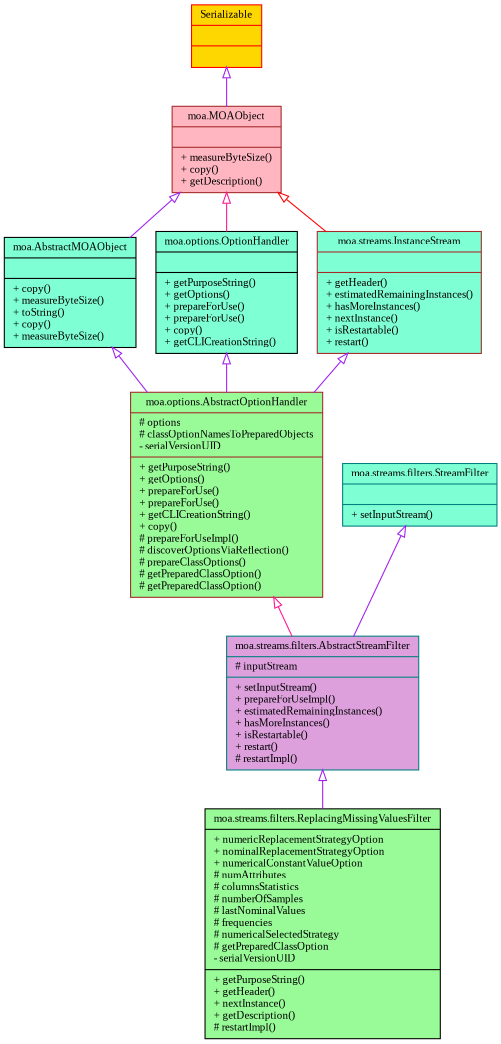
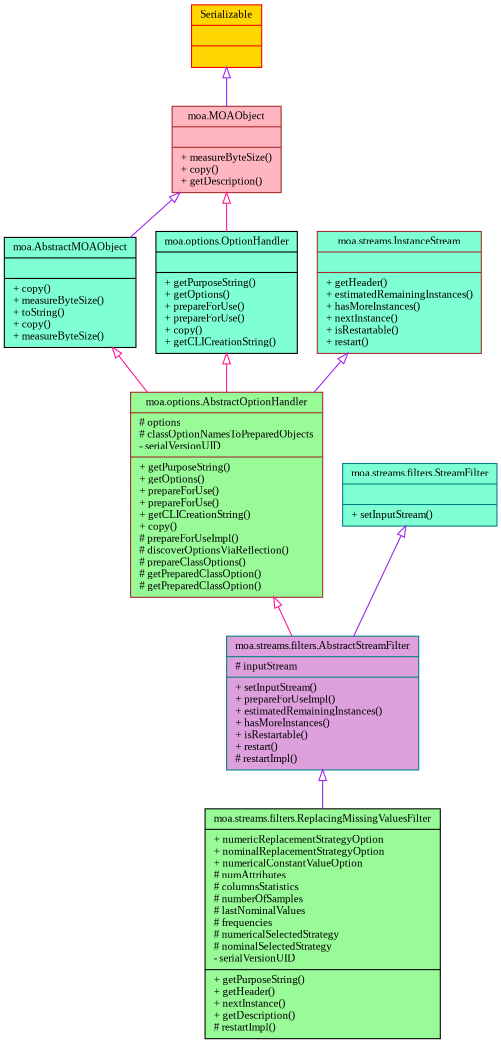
edge "moa.streams.InstanceStream" -> "moa.MOAObject": removed
edge "moa.options.AbstractOptionHandler" -> "moa.AbstractMOAObject": color purple -> deeppink
edge "moa.options.AbstractOptionHandler" -> "moa.options.OptionHandler": color purple -> deeppink
node "moa.streams.filters.ReplacingMissingValuesFilter": text "# getPreparedClassOption" -> "# nominalSelectedStrategy"
